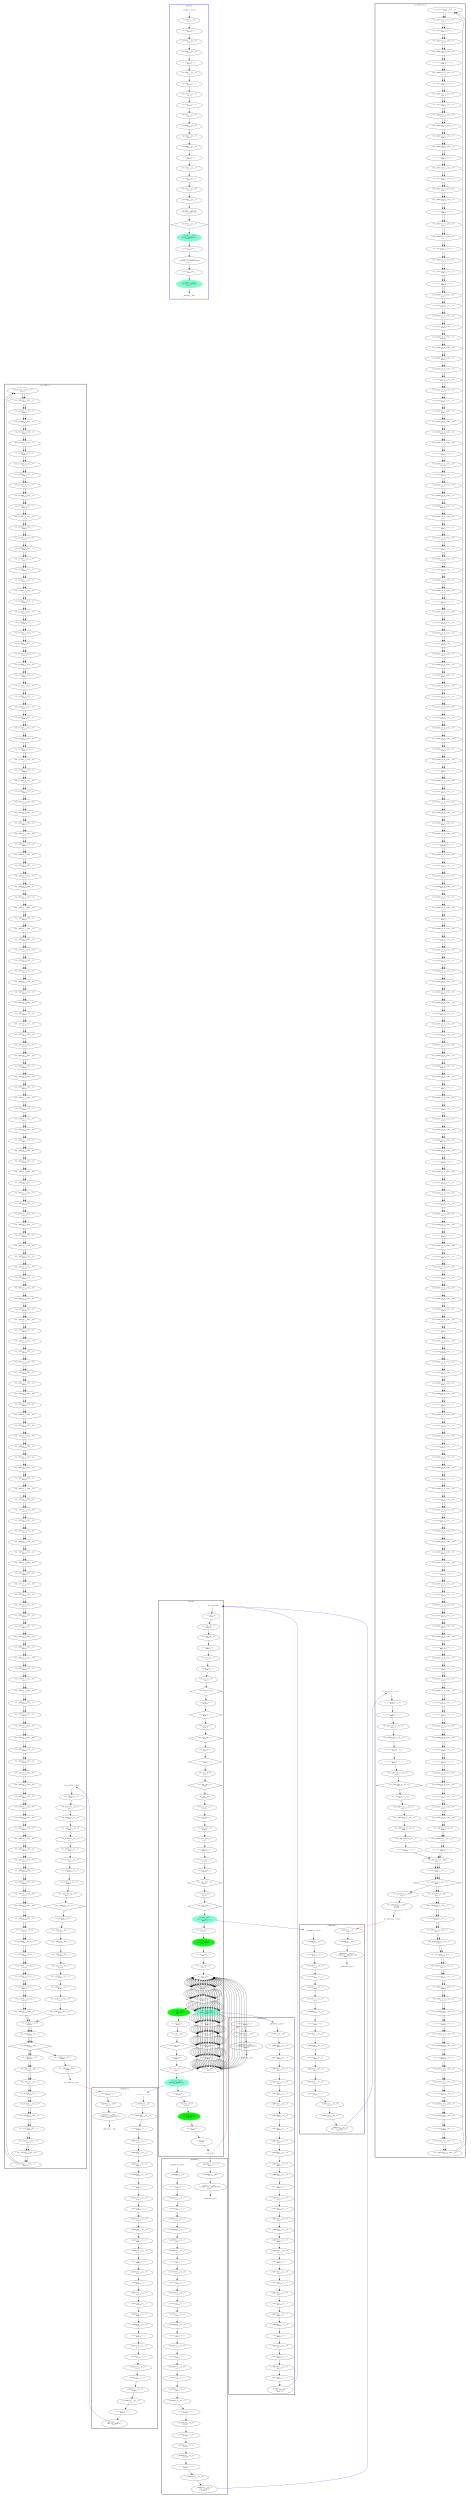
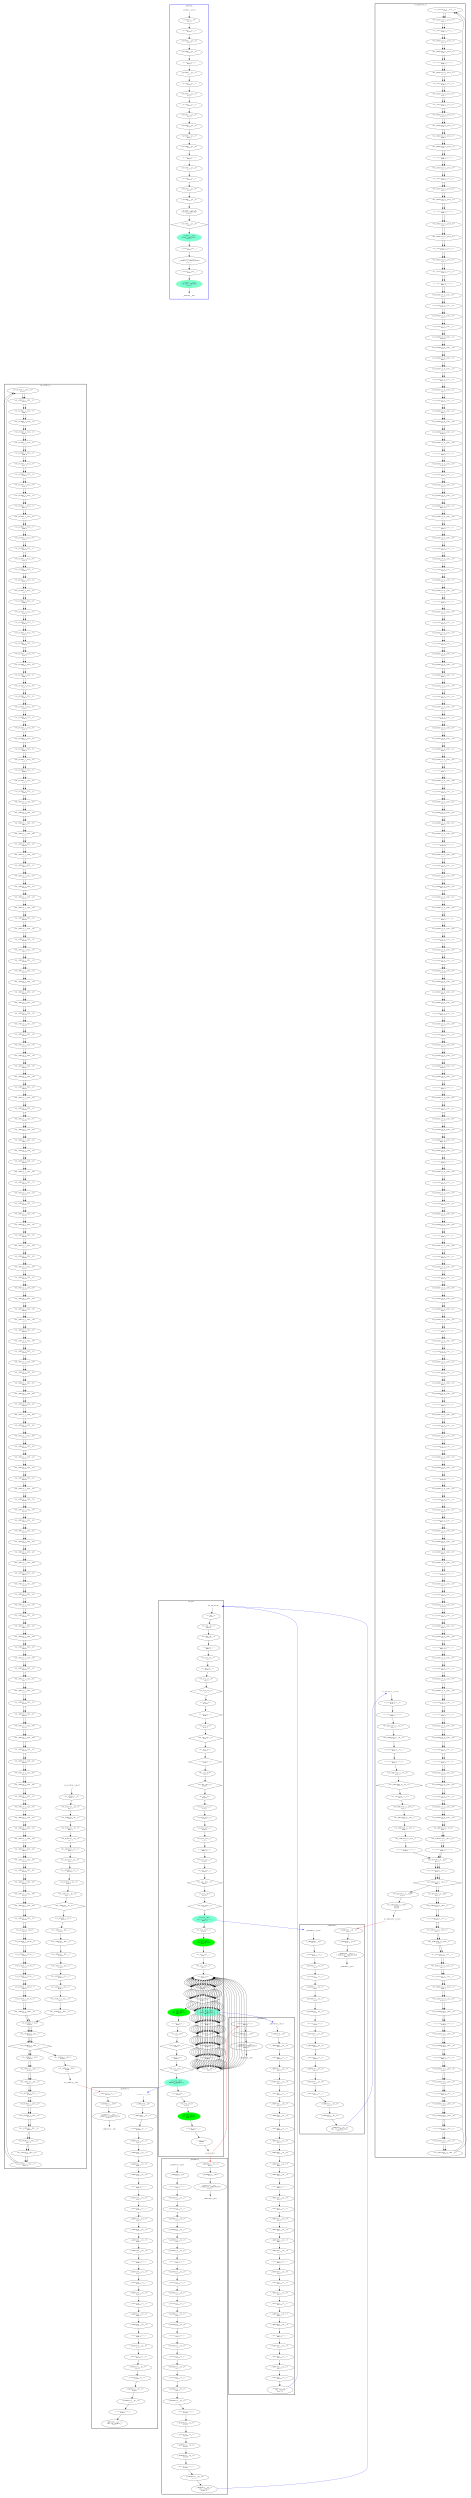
edge "_taskFunc34___bb__53 CALL fft_twiddle_4 WCET=25" -> "fft_twiddle_4_entry": removed
